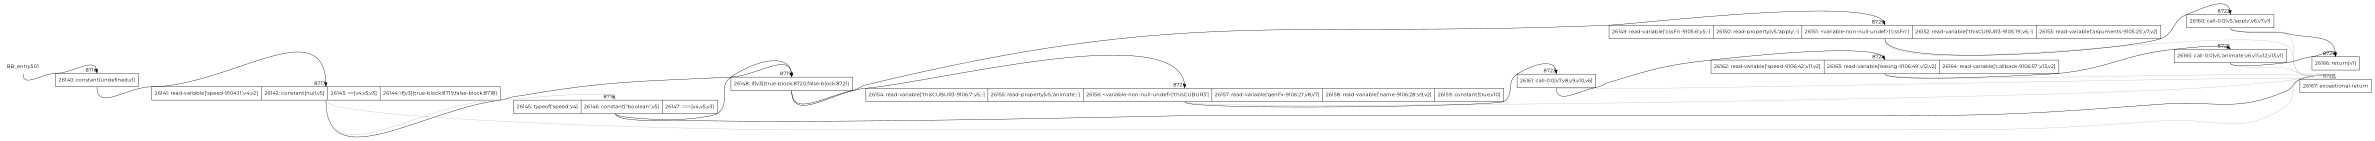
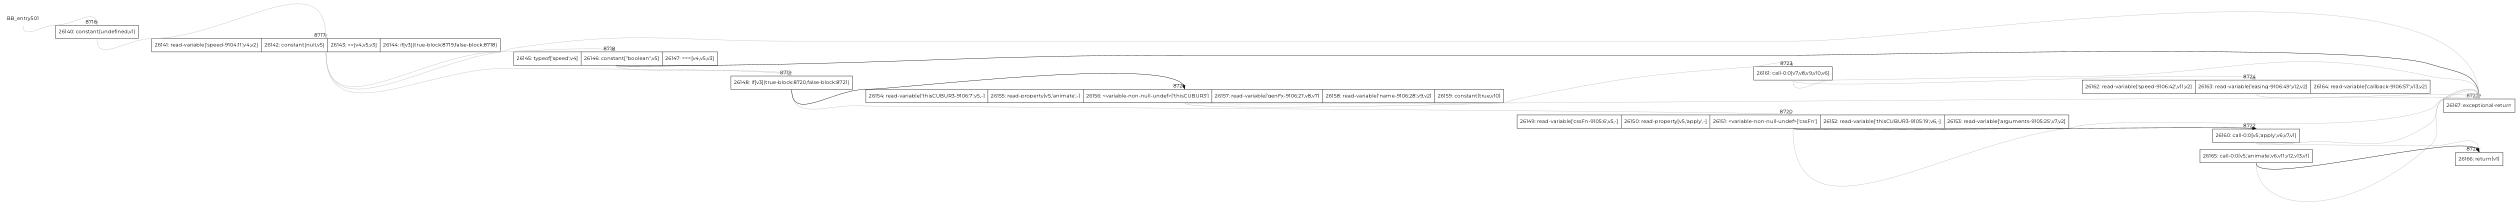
edge "26148: if[v3](true-block:8720,false-block:8721)" -> "26149: read-variable['cssFn-9105:6',v5,-]": color black -> gray
edge "26160: call-0:0[v5,'apply',v6,v7,v1]" -> "26166: return[v1]": color black -> gray
edge "26161: call-0:0[v7,v8,v9,v10,v6]" -> "26162: read-variable['speed-9106:42',v11,v2]": color black -> gray
edge "BB_entry501" -> "26140: constant[undefined,v1]": color black -> gray
edge "26140: constant[undefined,v1]" -> "26141: read-variable['speed-9104:11',v4,v2]": color black -> gray
edge "26162: read-variable['speed-9106:42',v11,v2]" -> "26165: call-0:0[v5,'animate',v6,v11,v12,v13,v1]": removed
edge "26141: read-variable['speed-9104:11',v4,v2]" -> "26148: if[v3](true-block:8720,false-block:8721)": color black -> gray
edge "26154: read-variable['thisCUBUR3-9106:7',v5,-]" -> "26161: call-0:0[v7,v8,v9,v10,v6]": color black -> gray
edge "26145: typeof['speed',v4]" -> "26148: if[v3](true-block:8720,false-block:8721)": color black -> gray
